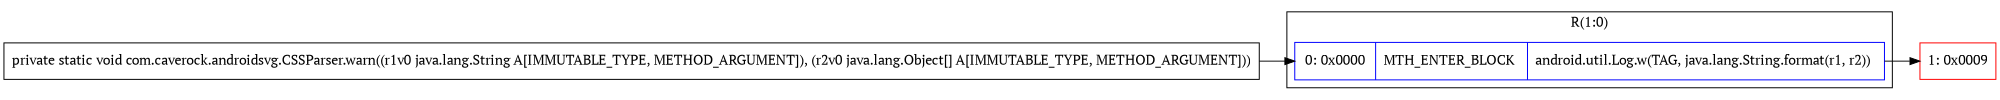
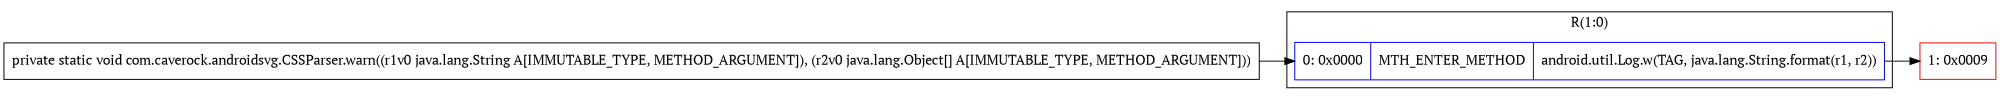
node "0: 0x0000": text "MTH_ENTER_BLOCK" -> "MTH_ENTER_METHOD"
